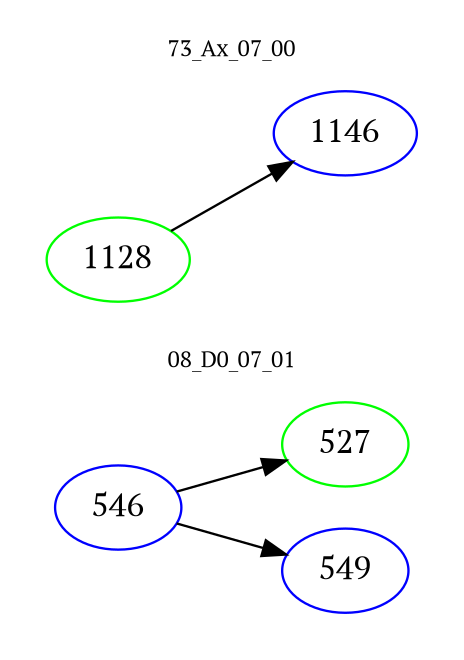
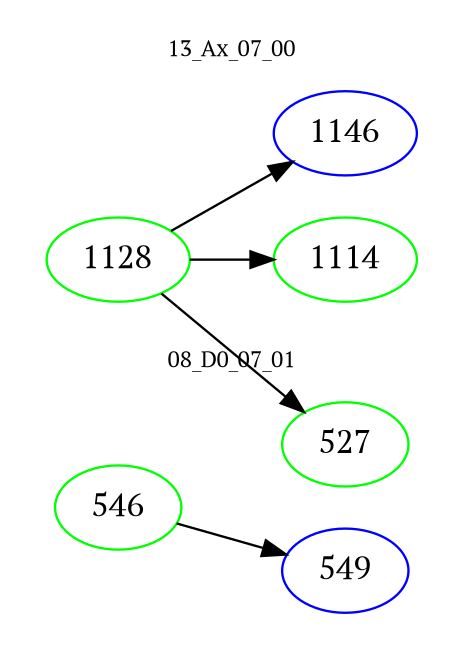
cluster "73_Ax_07_00": label "73_Ax_07_00" -> "13_Ax_07_00"
node "1114": added
edge "546" -> "527": now "1128" -> "527"
node "546": color blue -> green
